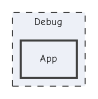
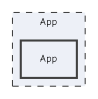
cluster "Debug": label "Debug" -> "App"
